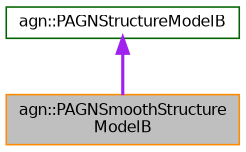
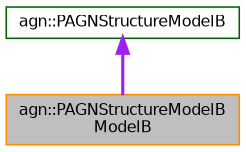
node "agn::PAGNSmoothStructure ModelB": label "agn::PAGNSmoothStructure ModelB" -> "agn::PAGNStructureModelB ModelB"
